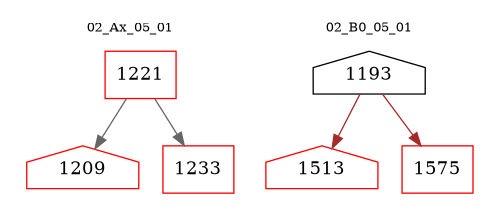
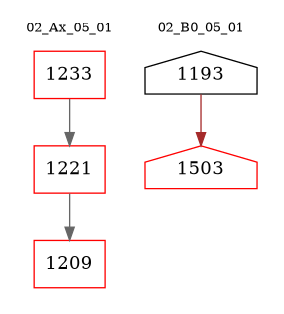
edge "1221" -> "1233": reversed
node "1209": shape house -> box
node "1513": label "1513" -> "1503"
node "1575": removed
